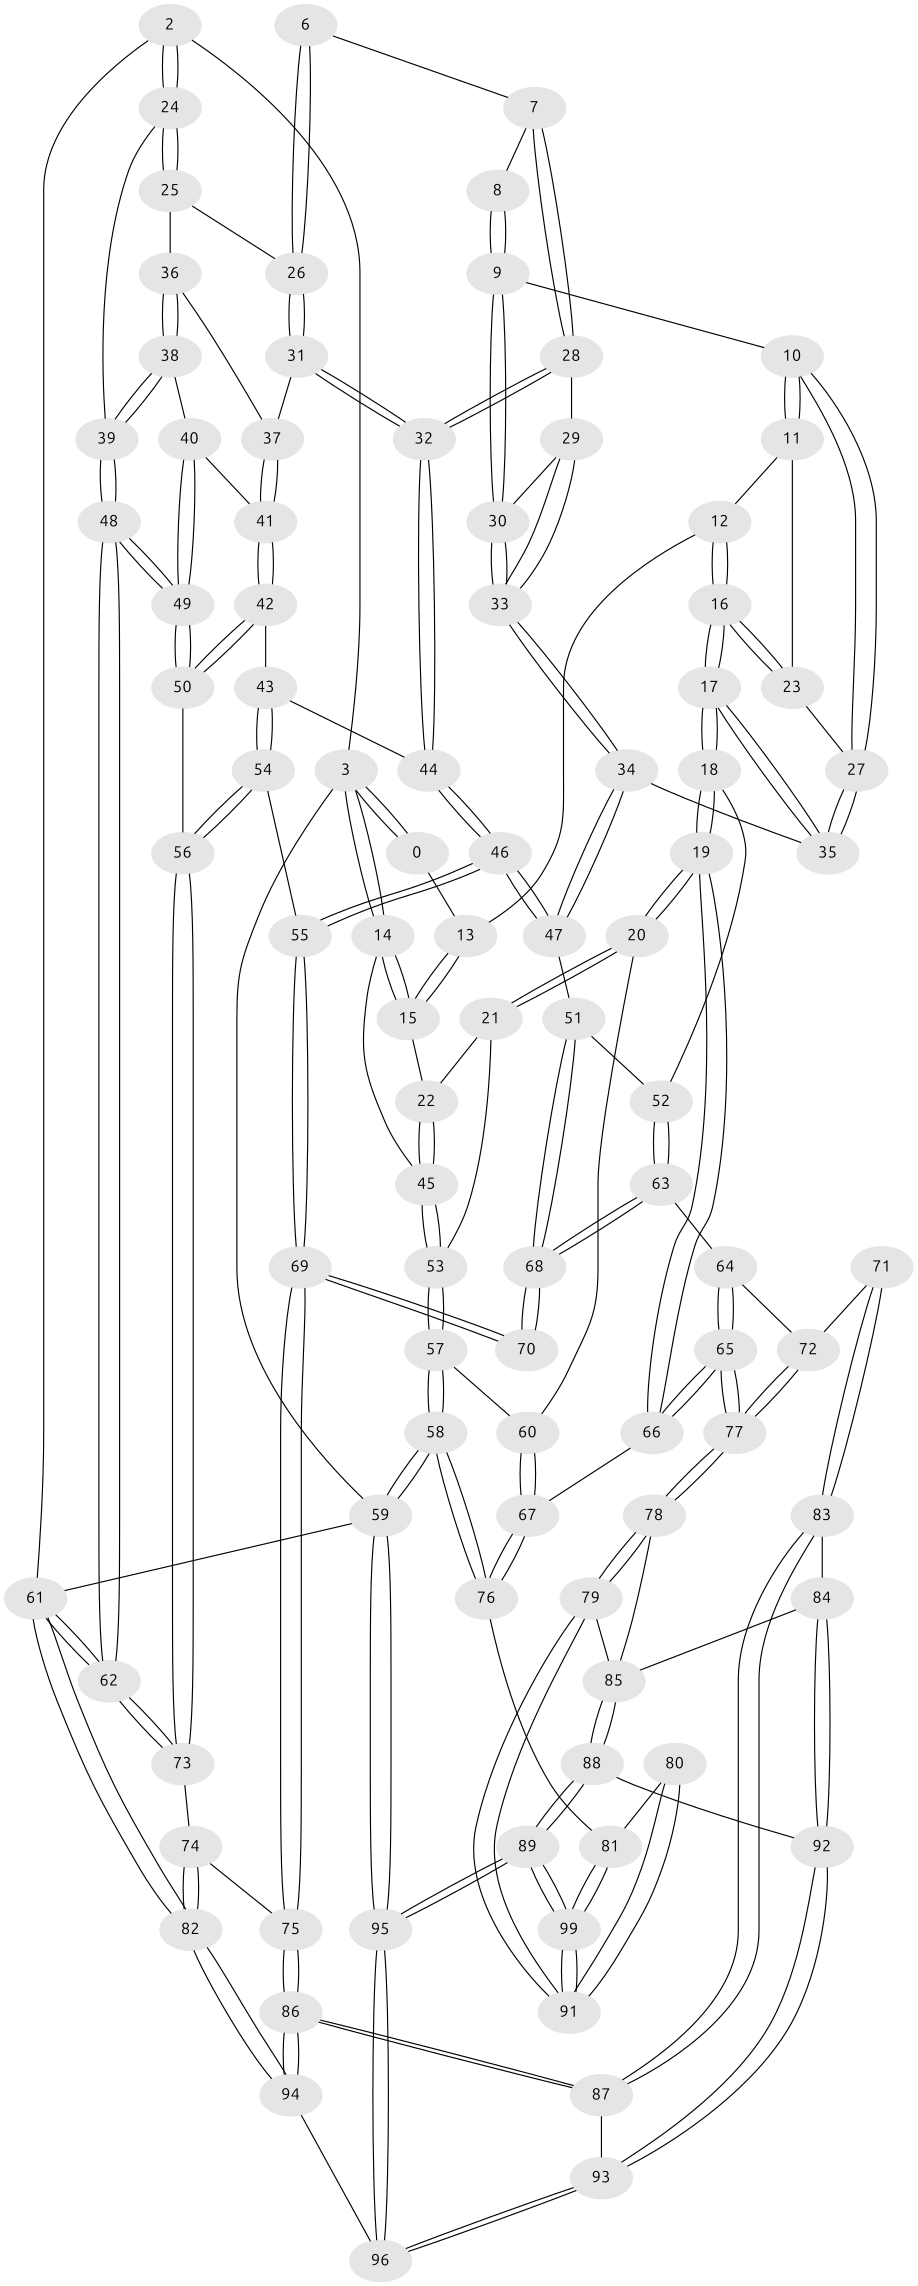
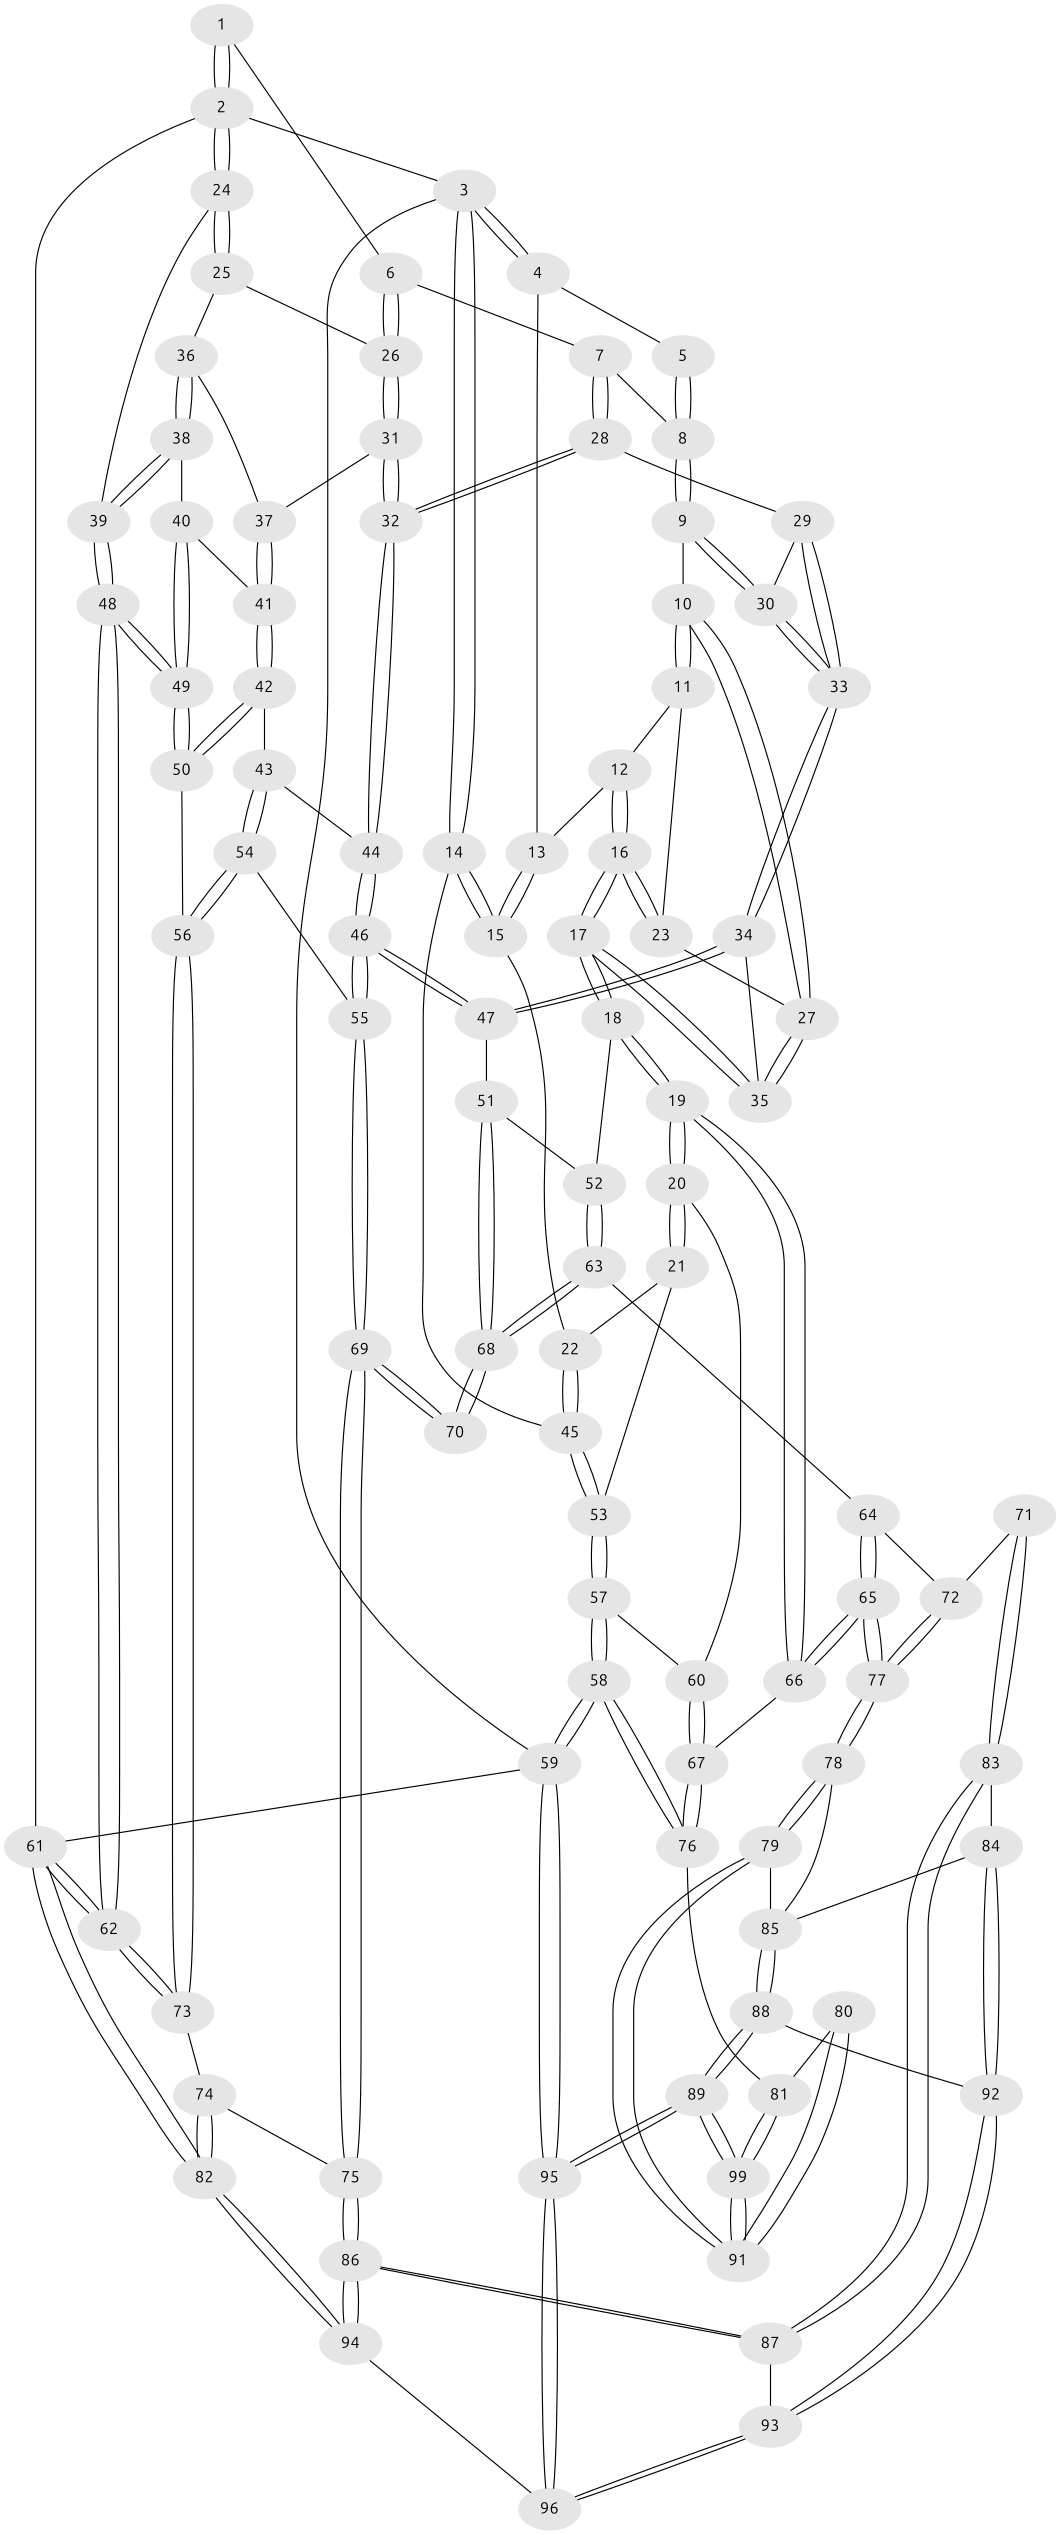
node "1": added
node "5": added
node "0": label "0" -> "4"
